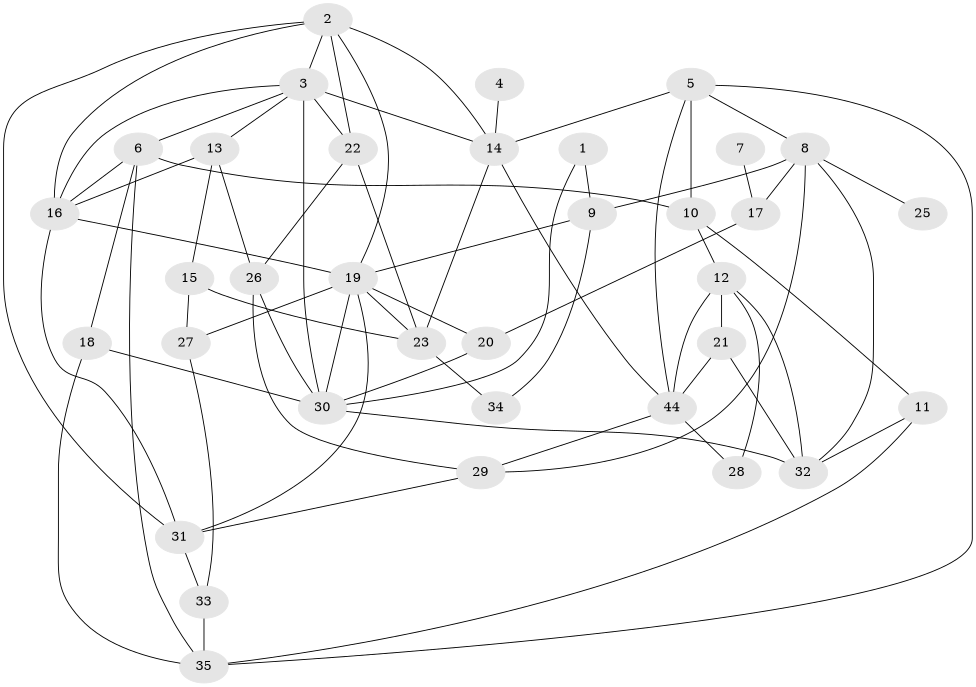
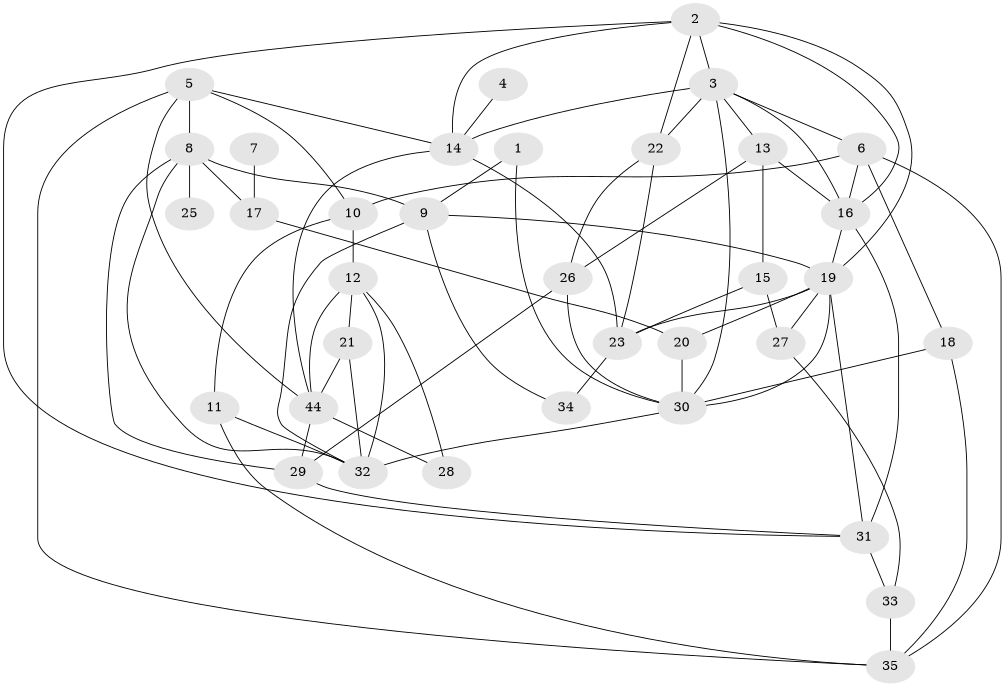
edge "9" -- "32": added
